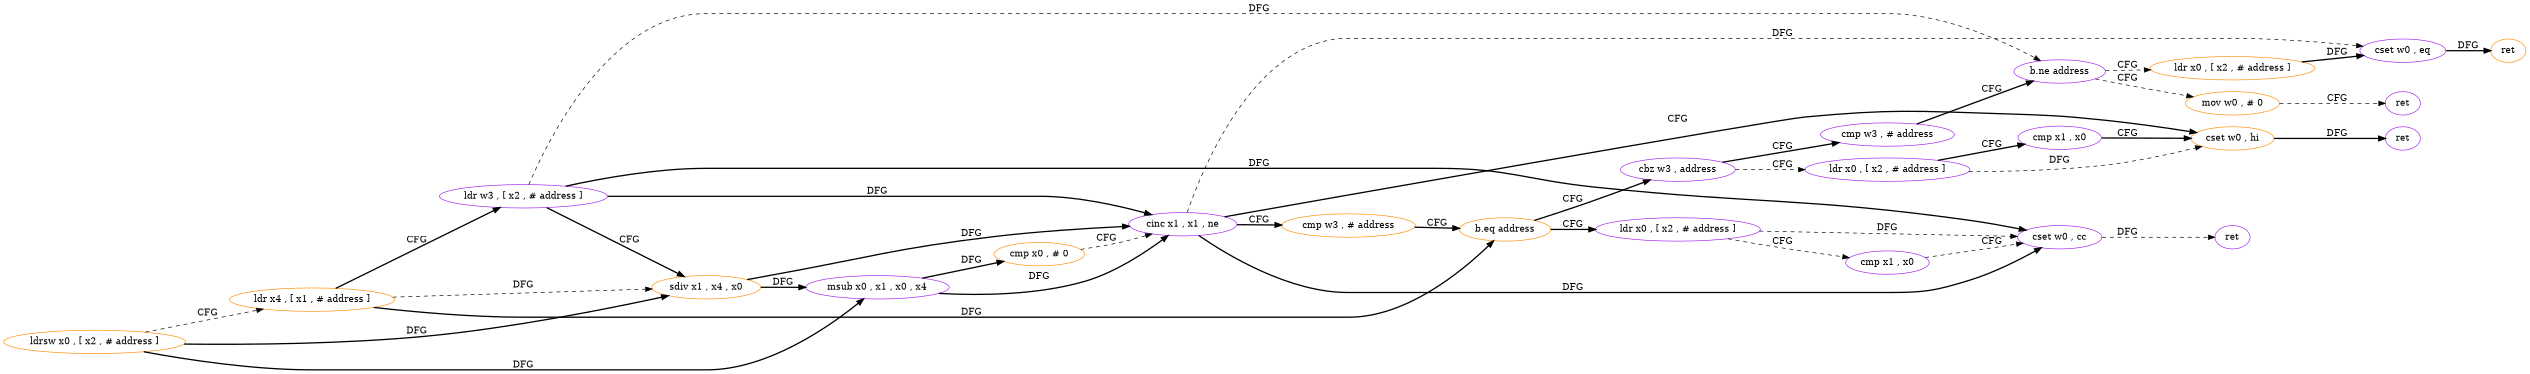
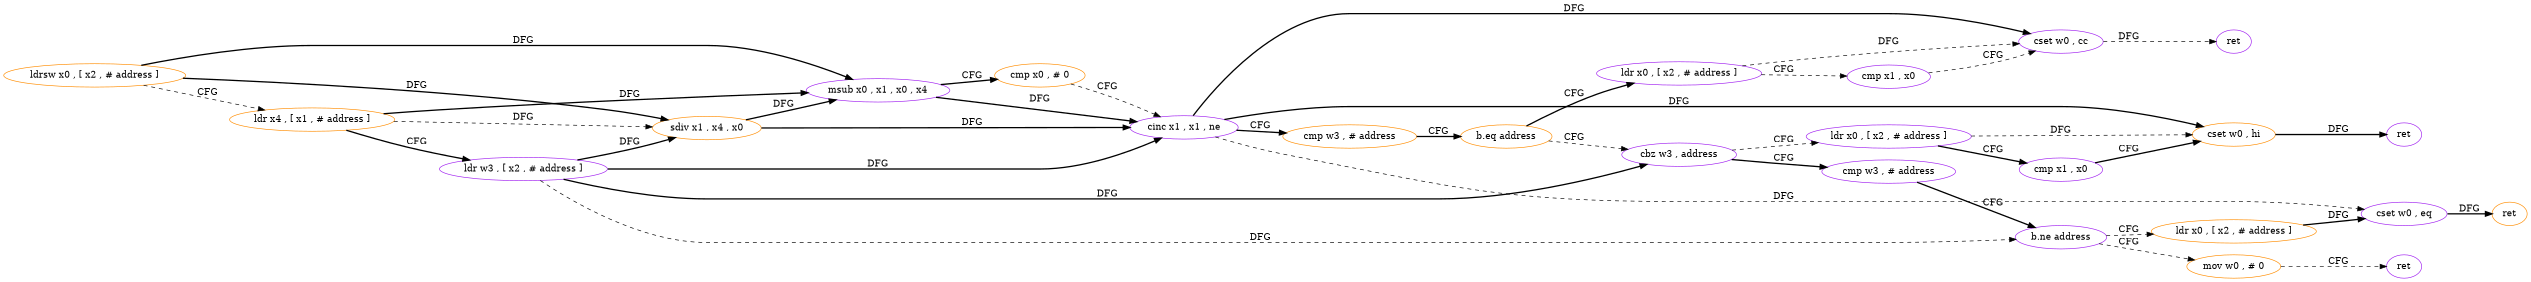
edge "cinc x1 , x1 , ne" -> "cset w0 , hi": label "CFG" -> "DFG"
edge "ldr w3 , [ x2 , # address ]" -> "cset w0 , cc": now "ldr w3 , [ x2 , # address ]" -> "cbz w3 , address"
edge "b.eq address" -> "cbz w3 , address": style bold -> dashed
edge "ldr w3 , [ x2 , # address ]" -> "sdiv x1 , x4 , x0": label "CFG" -> "DFG"
edge "msub x0 , x1 , x0 , x4" -> "cmp x0 , # 0": label "DFG" -> "CFG"
edge "ldr x4 , [ x1 , # address ]" -> "b.eq address": now "ldr x4 , [ x1 , # address ]" -> "msub x0 , x1 , x0 , x4"
